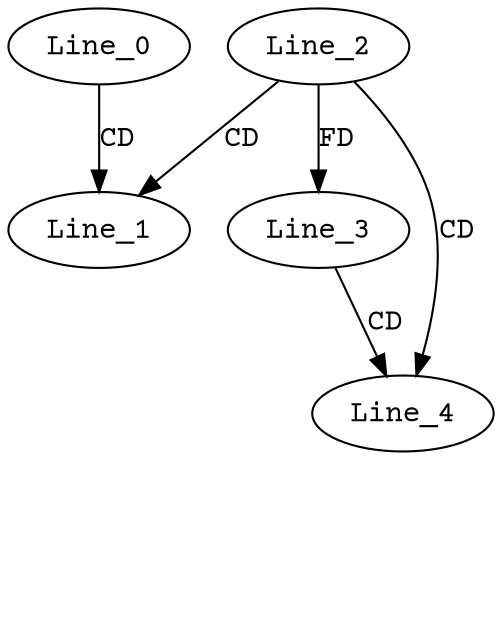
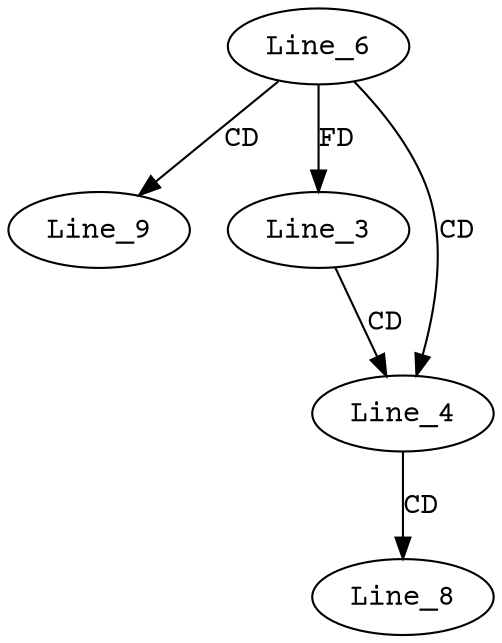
node "Line_0": removed
node "Line_2": label "Line_2" -> "Line_6"
node "Line_1": label "Line_1" -> "Line_9"
node "Line_8": added
